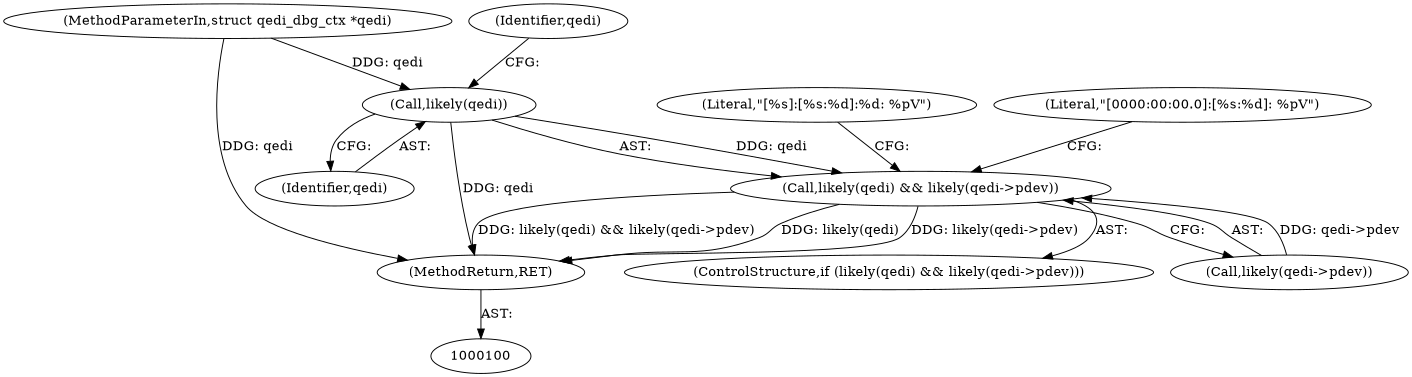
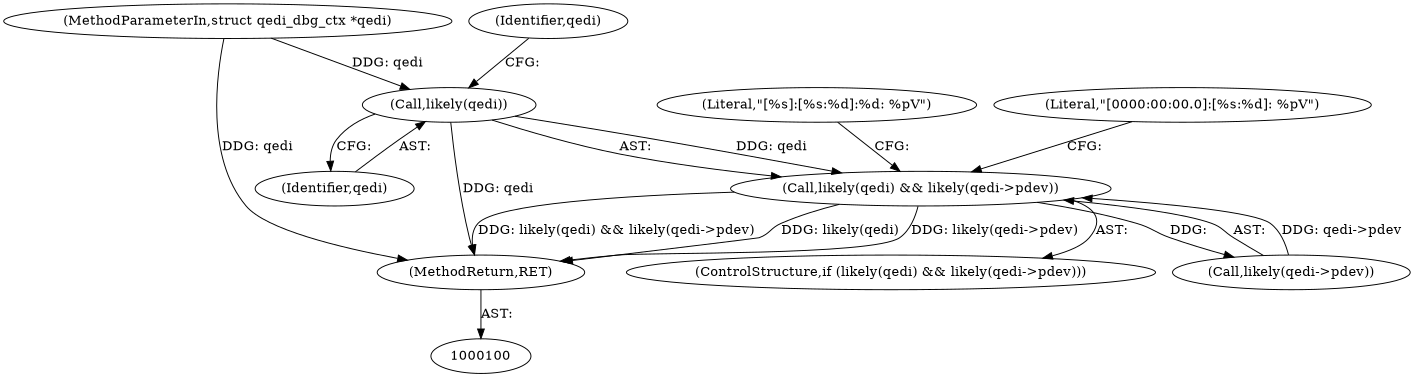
edge "(Call,likely(qedi) && likely(qedi->pdev))" -> "(Call,likely(qedi->pdev))": label "CFG: " -> "DDG: "
